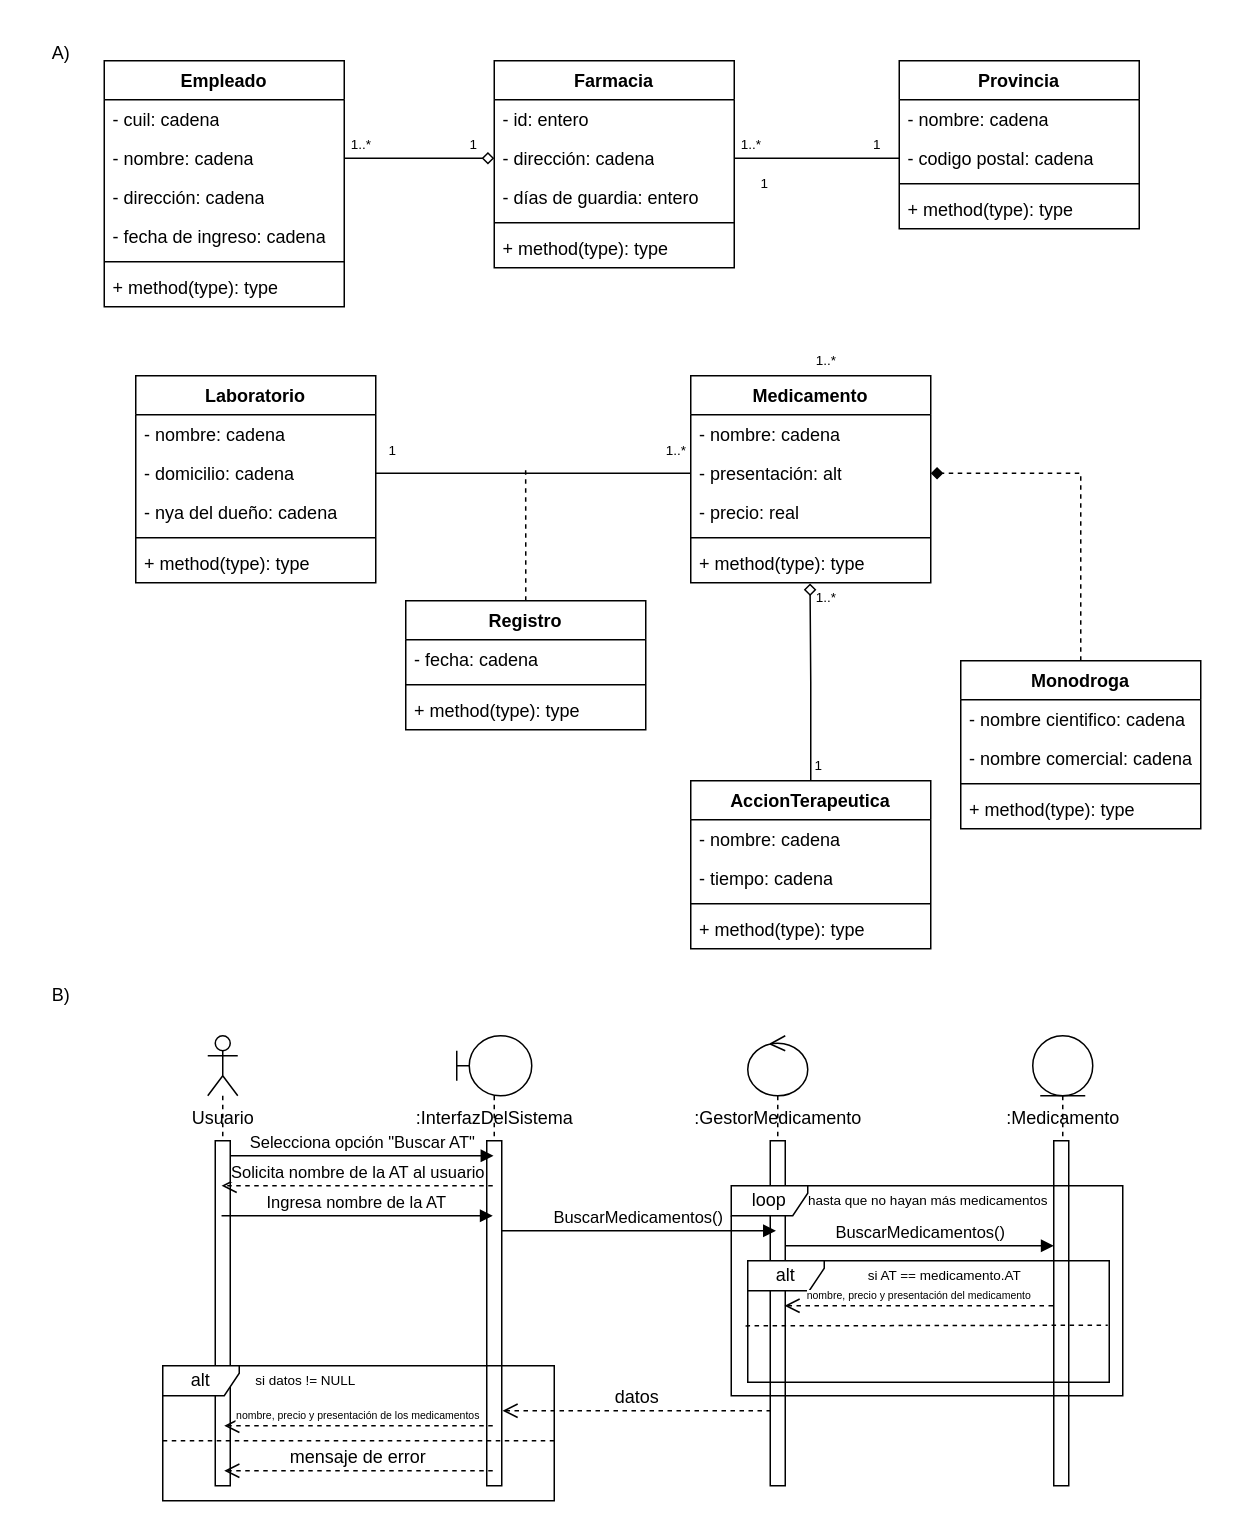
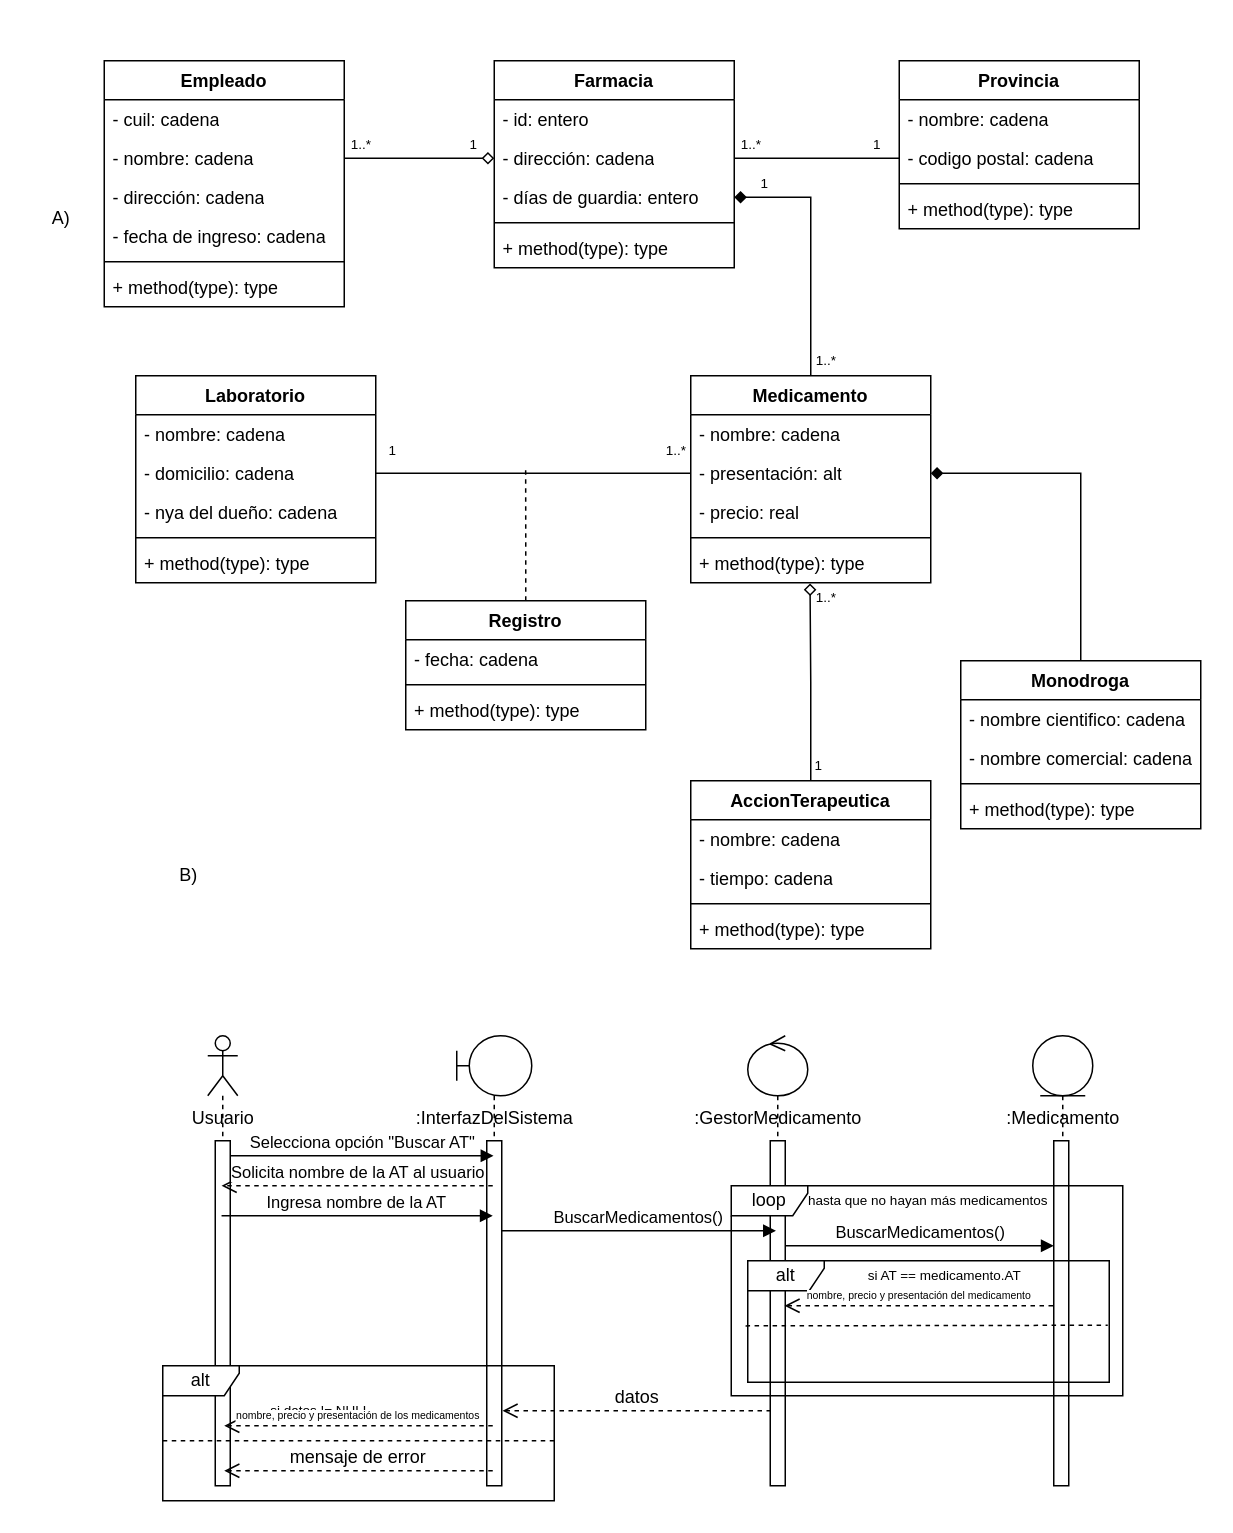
node "A)": moved (61, 53) -> (61, 218)
edge "Medicamento" -> "- días de guardia: entero": added
edge "Monodroga" -> "- presentación: alt": style dashed -> solid
node "B)": moved (61, 995) -> (188, 875)
node "si datos != NULL": moved (305, 1381) -> (320, 1411)
